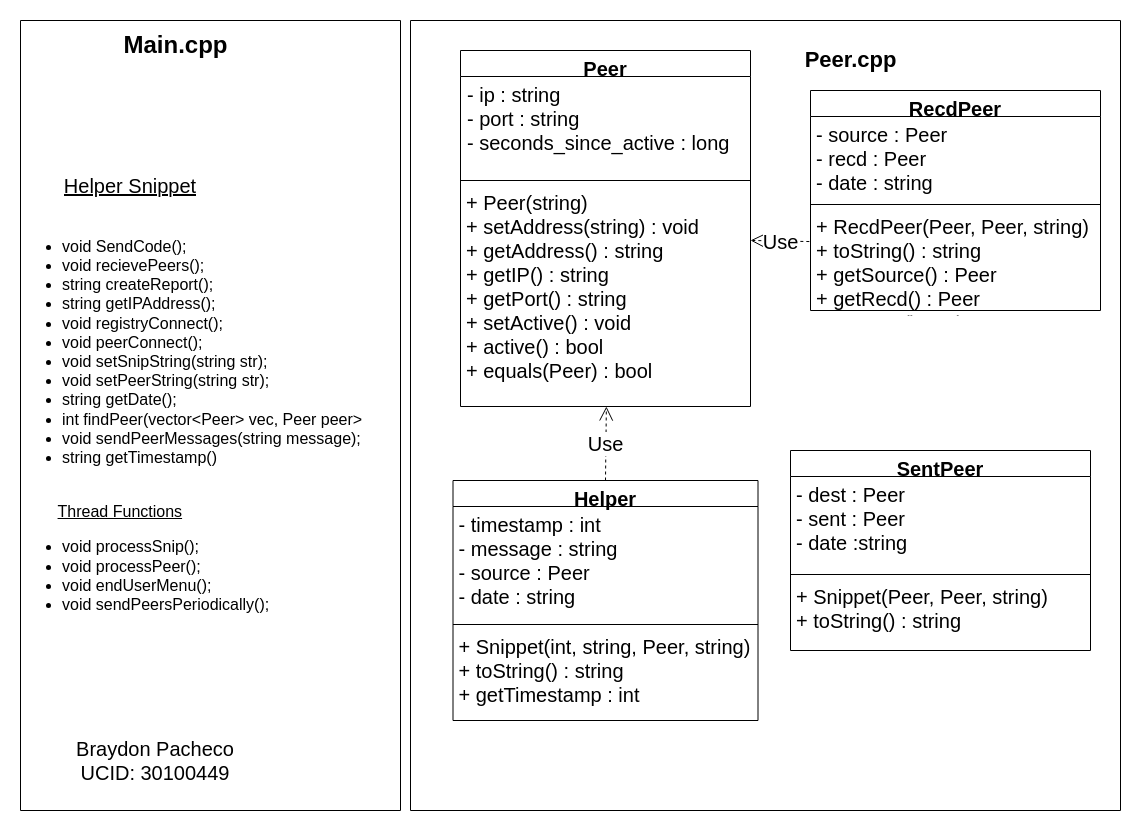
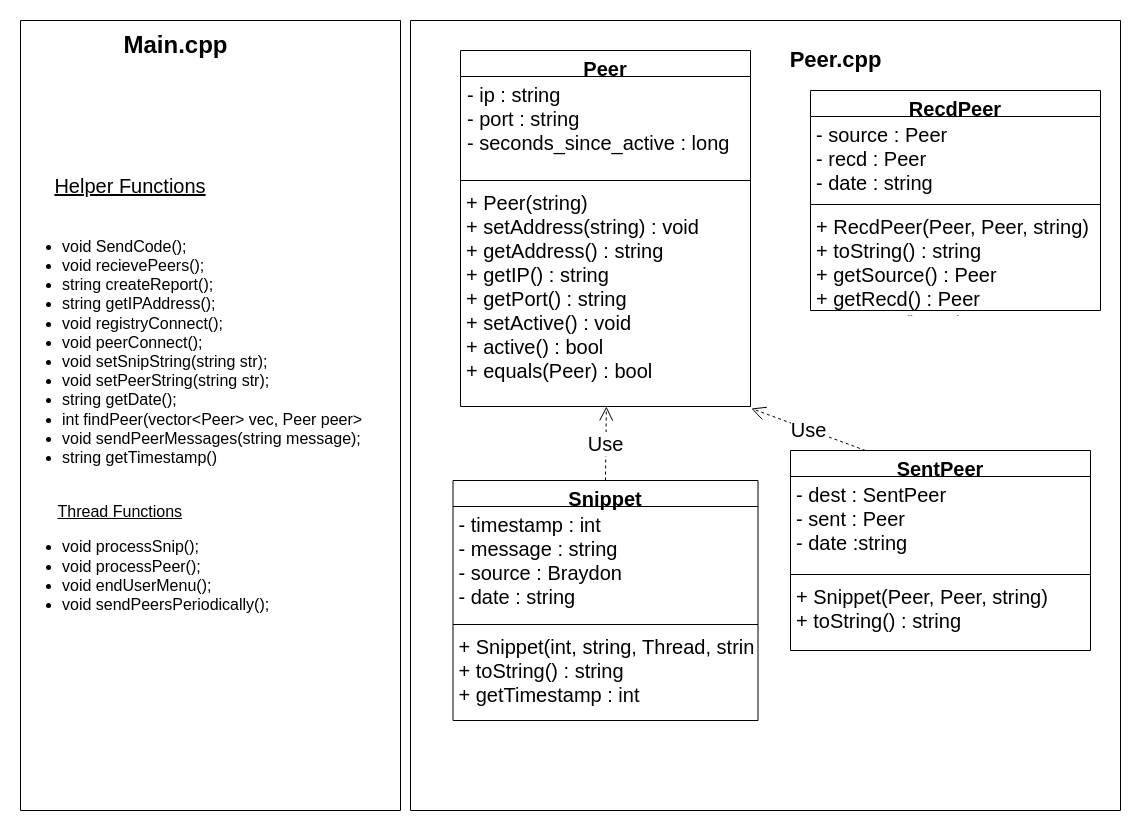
node "Peer.cpp": moved (851, 61) -> (836, 61)
node "Helper Snippet": label "Helper Snippet" -> "Helper Functions"
edge "+ RecdPeer(Peer, Peer, string) + toString() : string + getSource() : Peer + getRecd() : Peer + getDate() : string" -> "+ Peer(string) + setAddress(string) : void + getAddress() : string + getIP() : string + getPort() : string + setActive() : void + active() : bool + equals(Peer) : bool": removed, label "Use"
edge "SentPeer" -> "+ Peer(string) + setAddress(string) : void + getAddress() : string + getIP() : string + getPort() : string + setActive() : void + active() : bool + equals(Peer) : bool": added, label "Use"
node "- dest : Peer - sent : Peer - date :string": label "- dest : Peer - sent : Peer - date :string" -> "- dest : SentPeer - sent : Peer - date :string"
node "Helper": label "Helper" -> "Snippet"
node "- timestamp : int - message : string - source : Peer - date : string": label "- timestamp : int - message : string - source : Peer - date : string" -> "- timestamp : int - message : string - source : Braydon - date : string"
node "+ Snippet(int, string, Peer, string) + toString() : string + getTimestamp : int": label "+ Snippet(int, string, Peer, string) + toString() : string + getTimestamp : int" -> "+ Snippet(int, string, Thread, string) + toString() : string + getTimestamp : int"
node "Braydon Pacheco UCID: 30100449": removed
